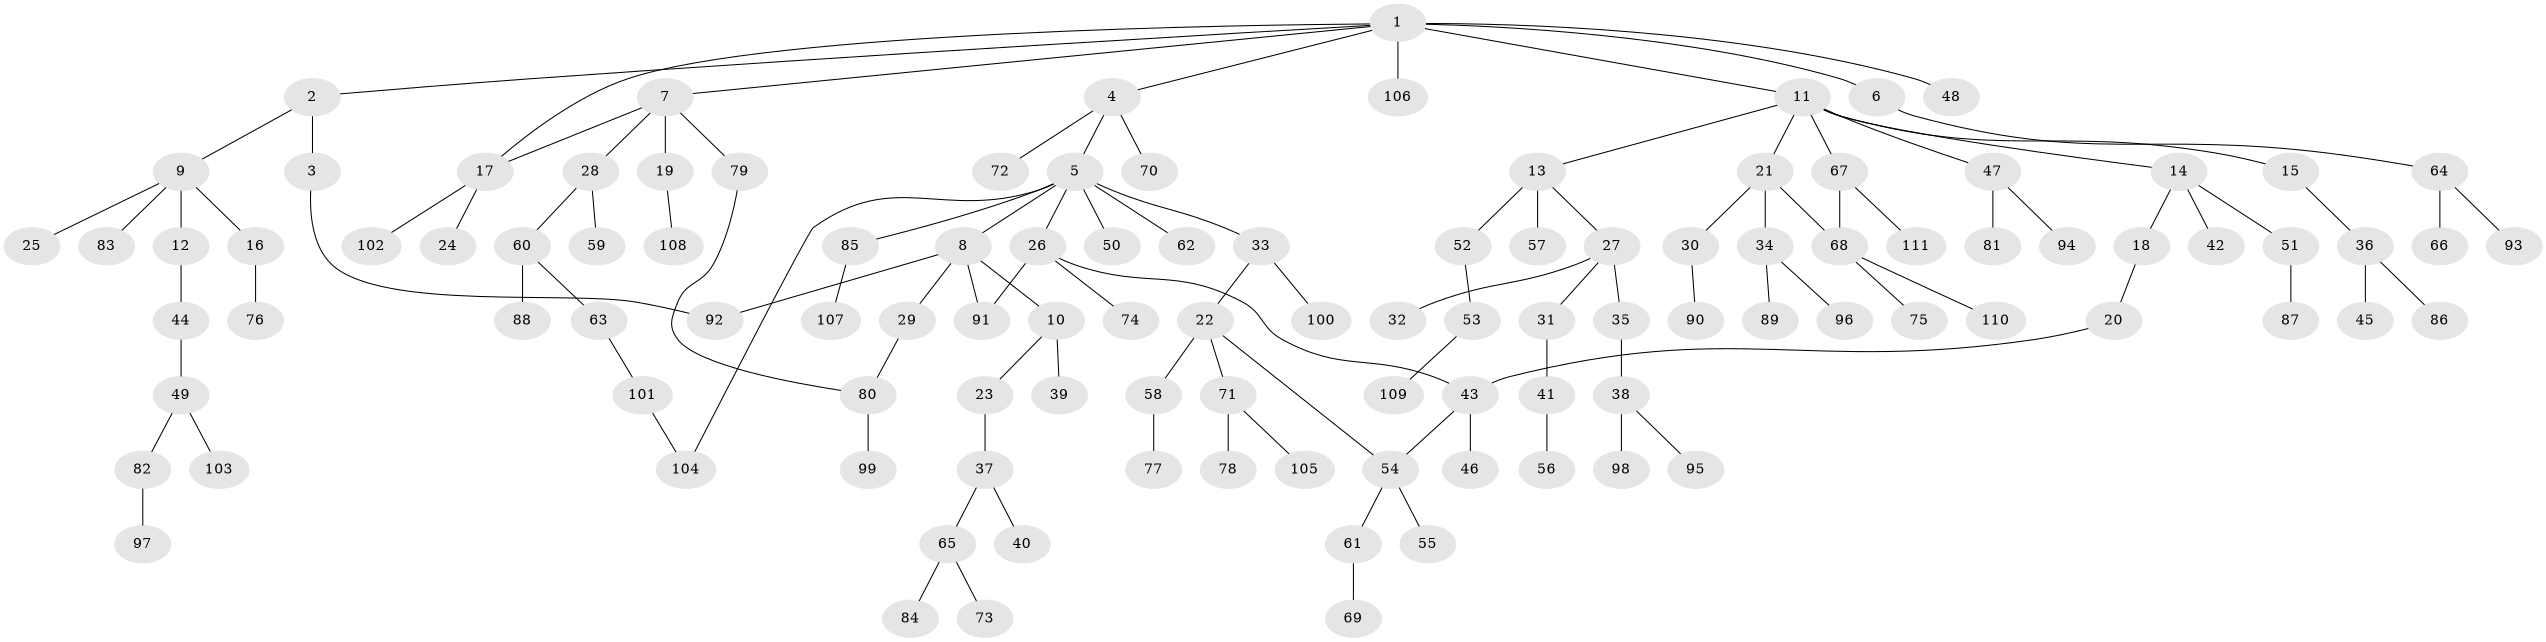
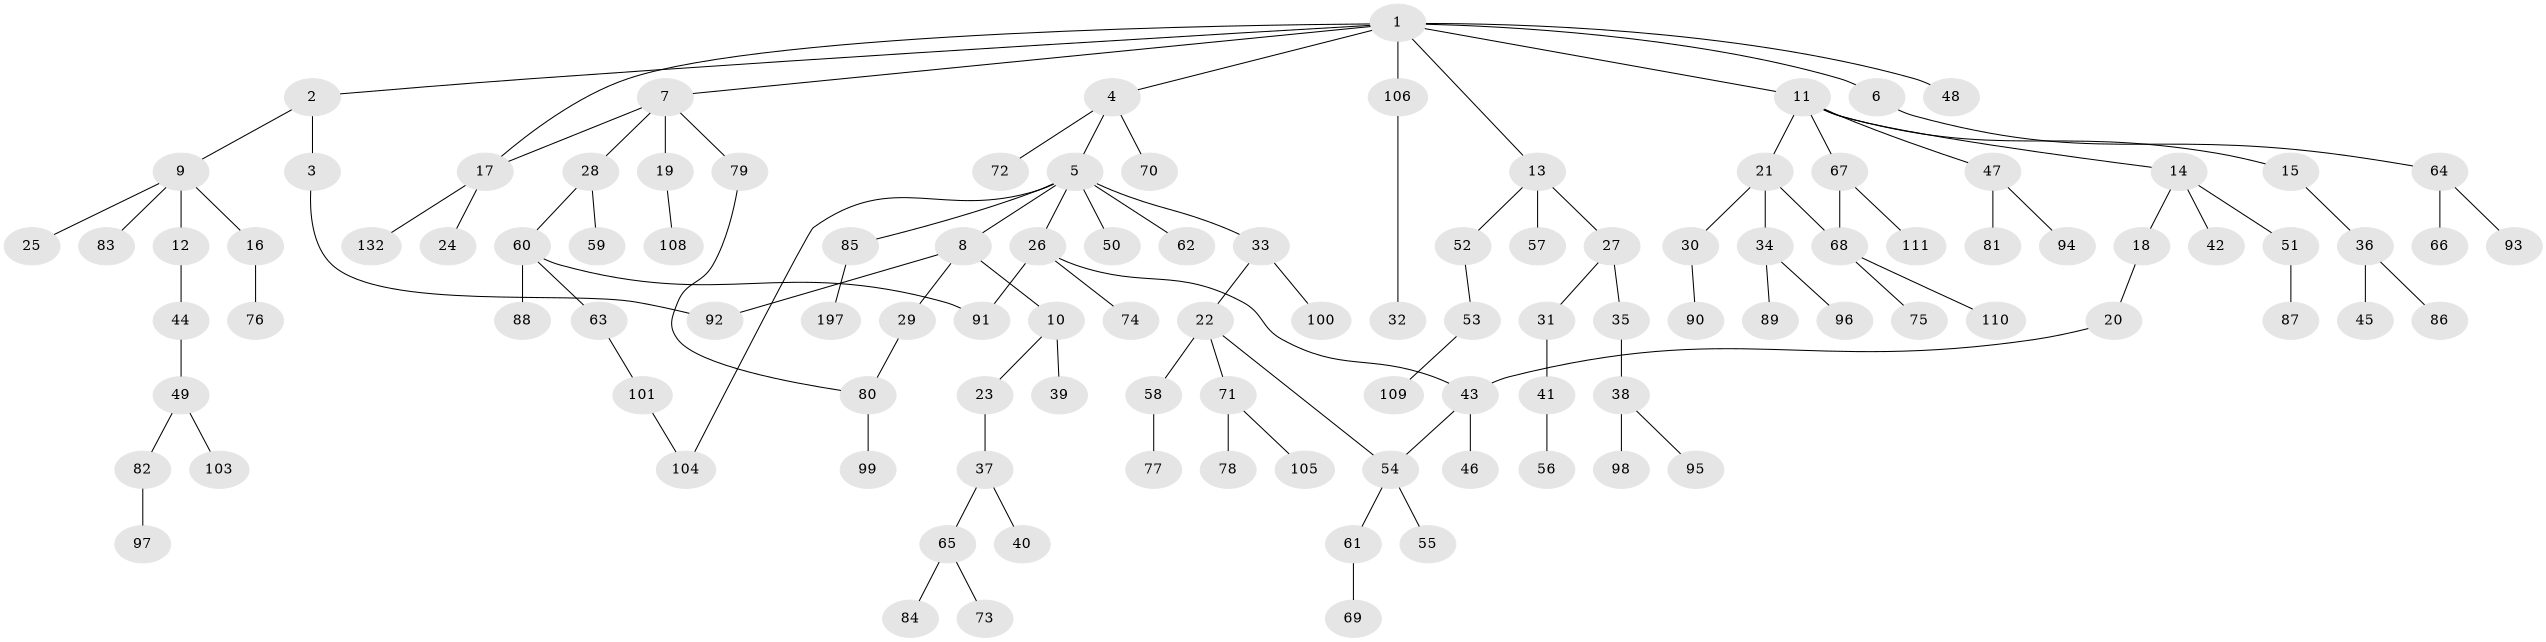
edge "11" -- "13": now "1" -- "13"
node "102": label "102" -> "132"
edge "8" -- "91": now "60" -- "91"
edge "27" -- "32": now "106" -- "32"
node "107": label "107" -> "197"
